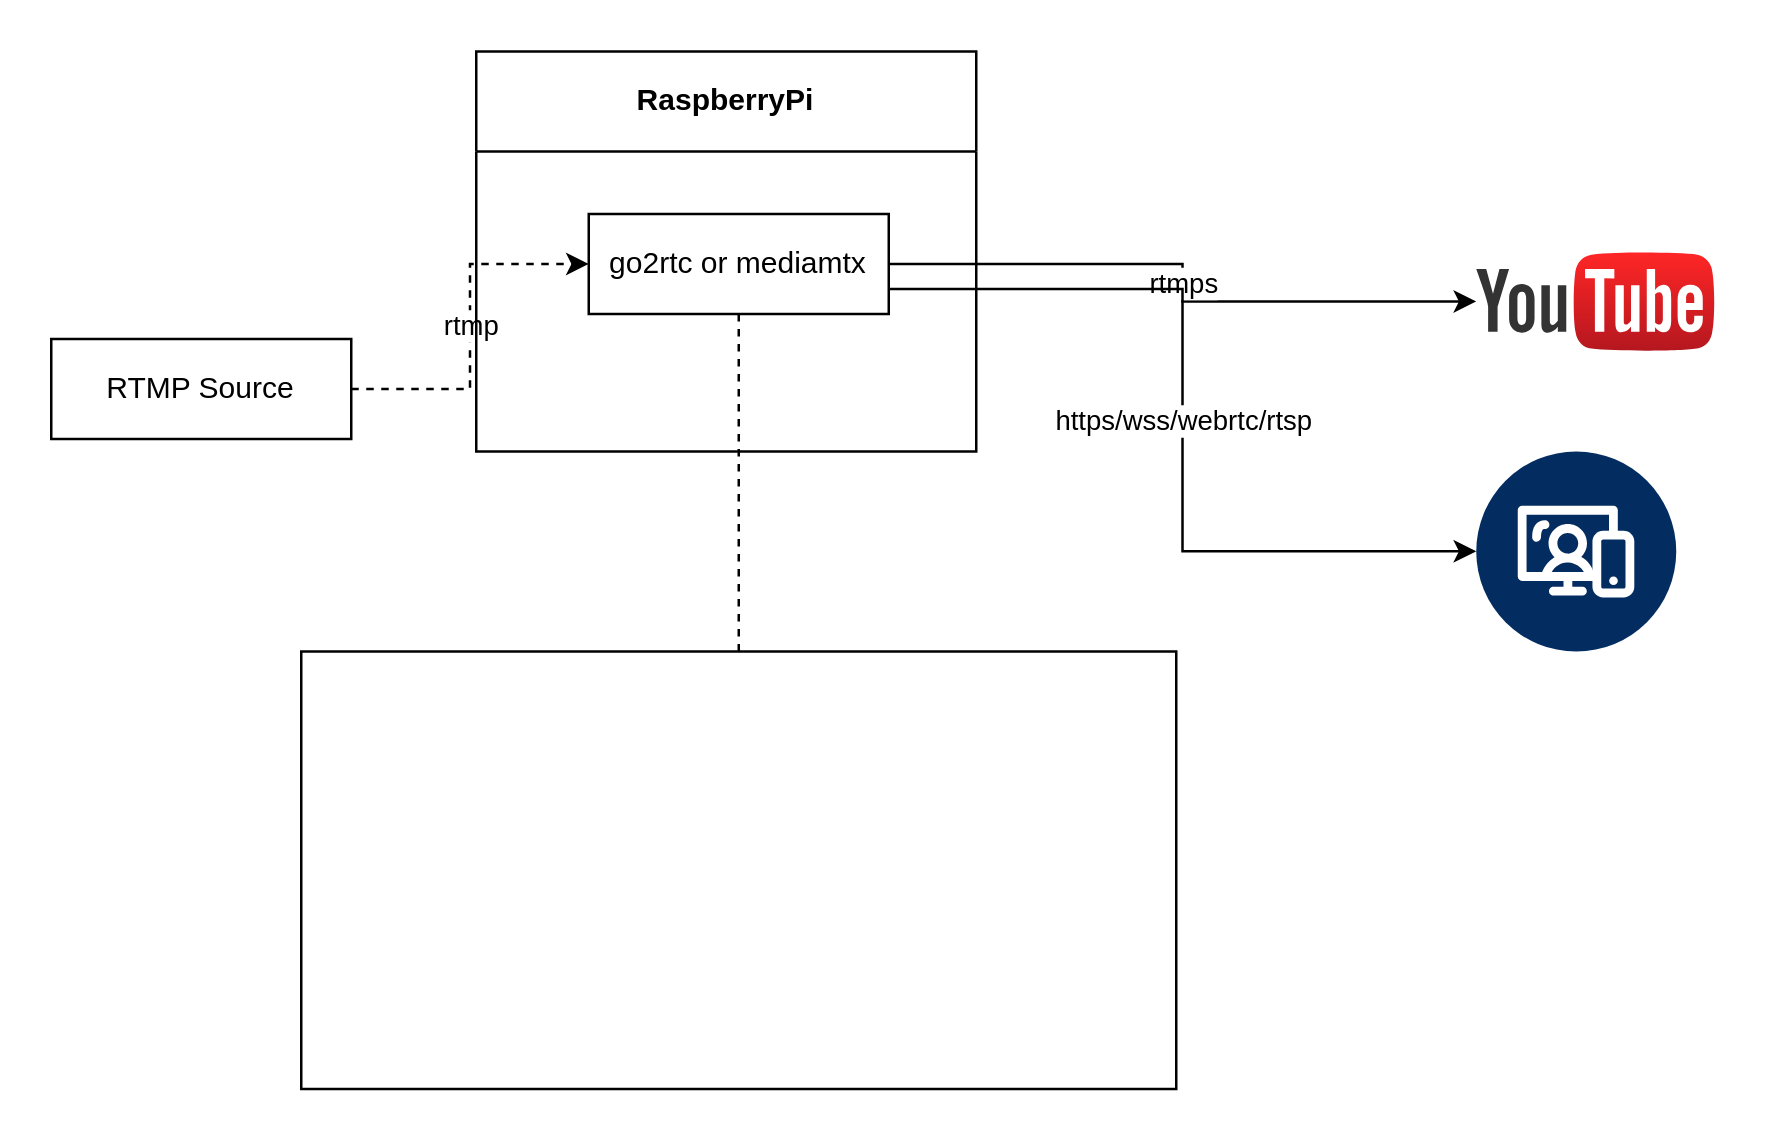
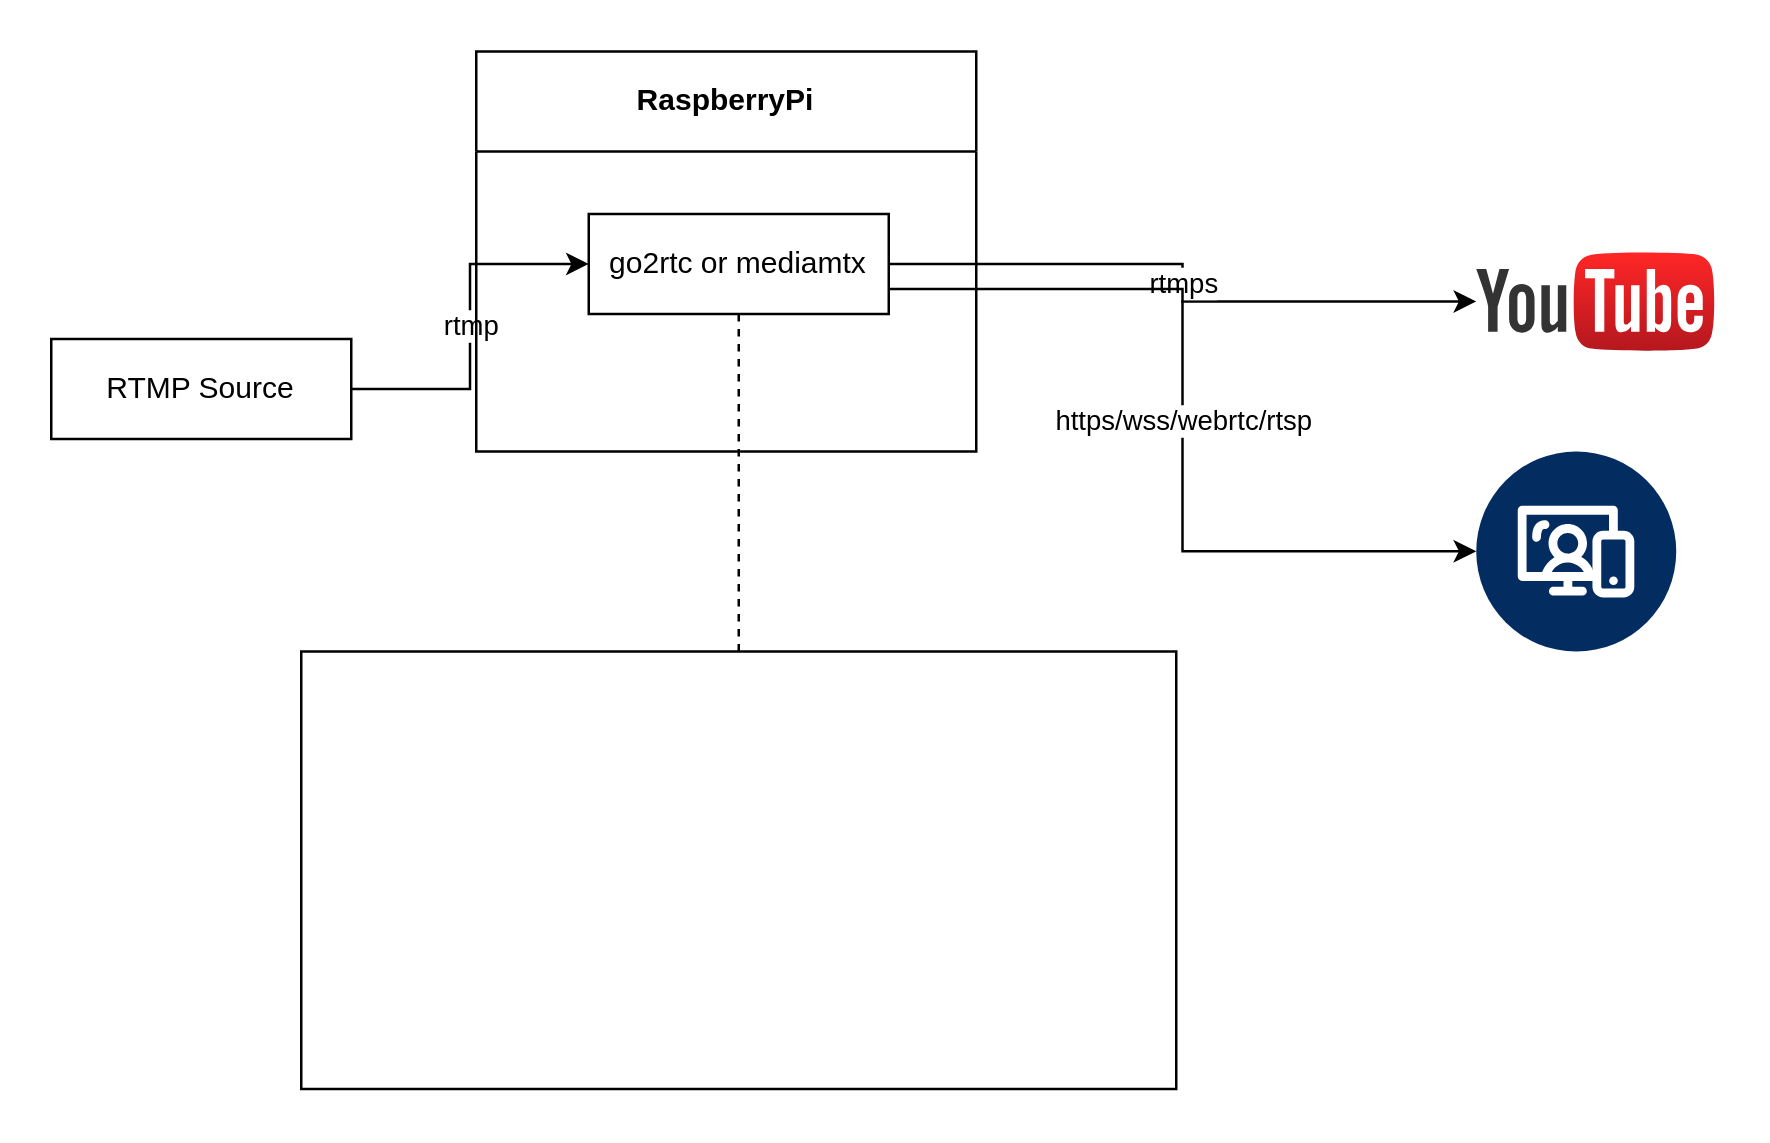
edge "RTMP Source" -> "go2rtc or mediamtx": style dashed -> solid
